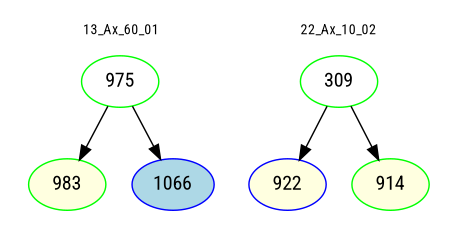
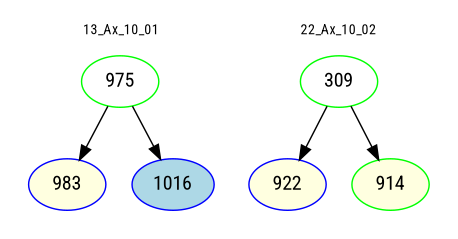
cluster "13_Ax_60_01": label "13_Ax_60_01" -> "13_Ax_10_01"
node "983": color green -> blue
node "1066": label "1066" -> "1016"
